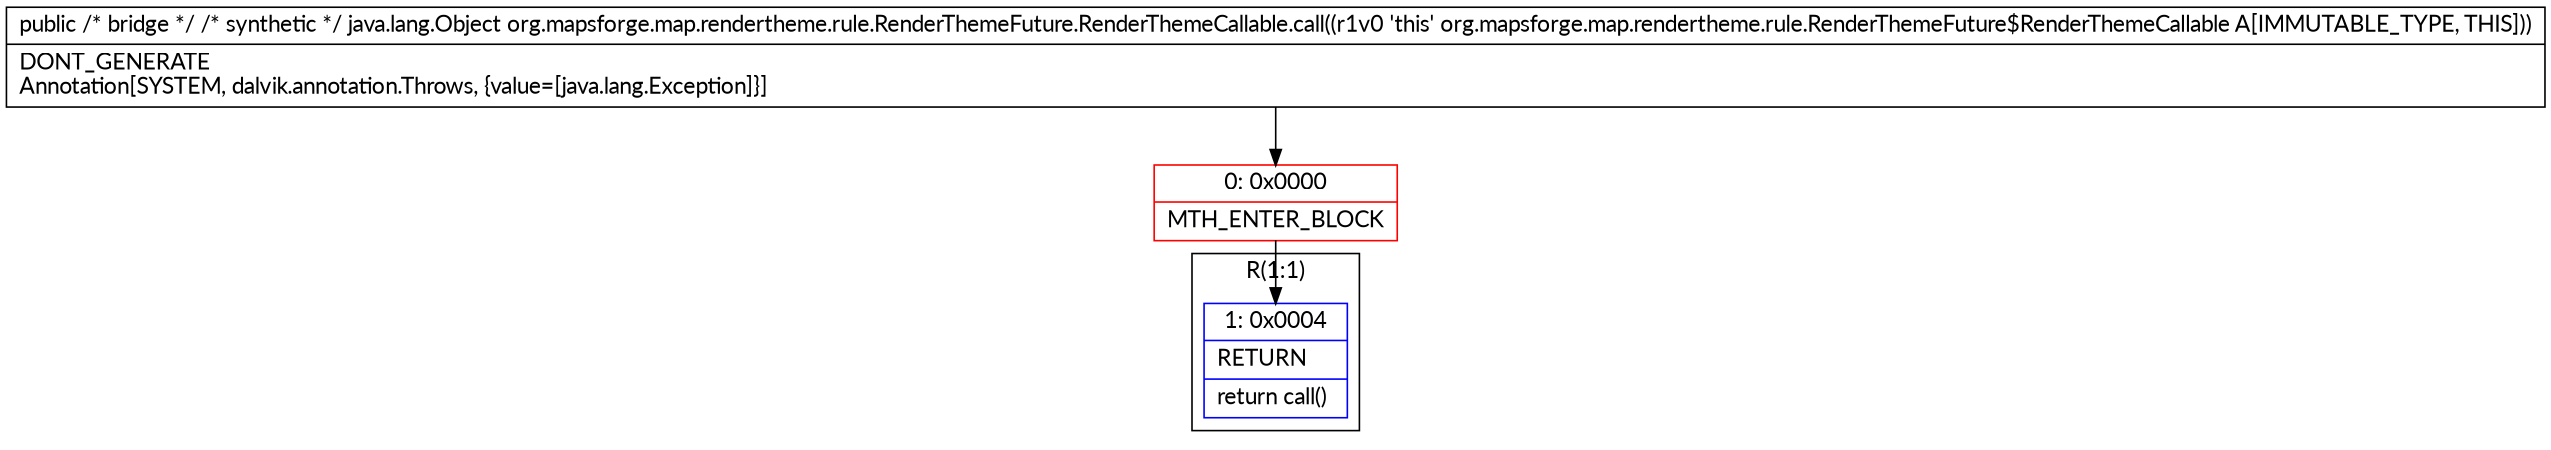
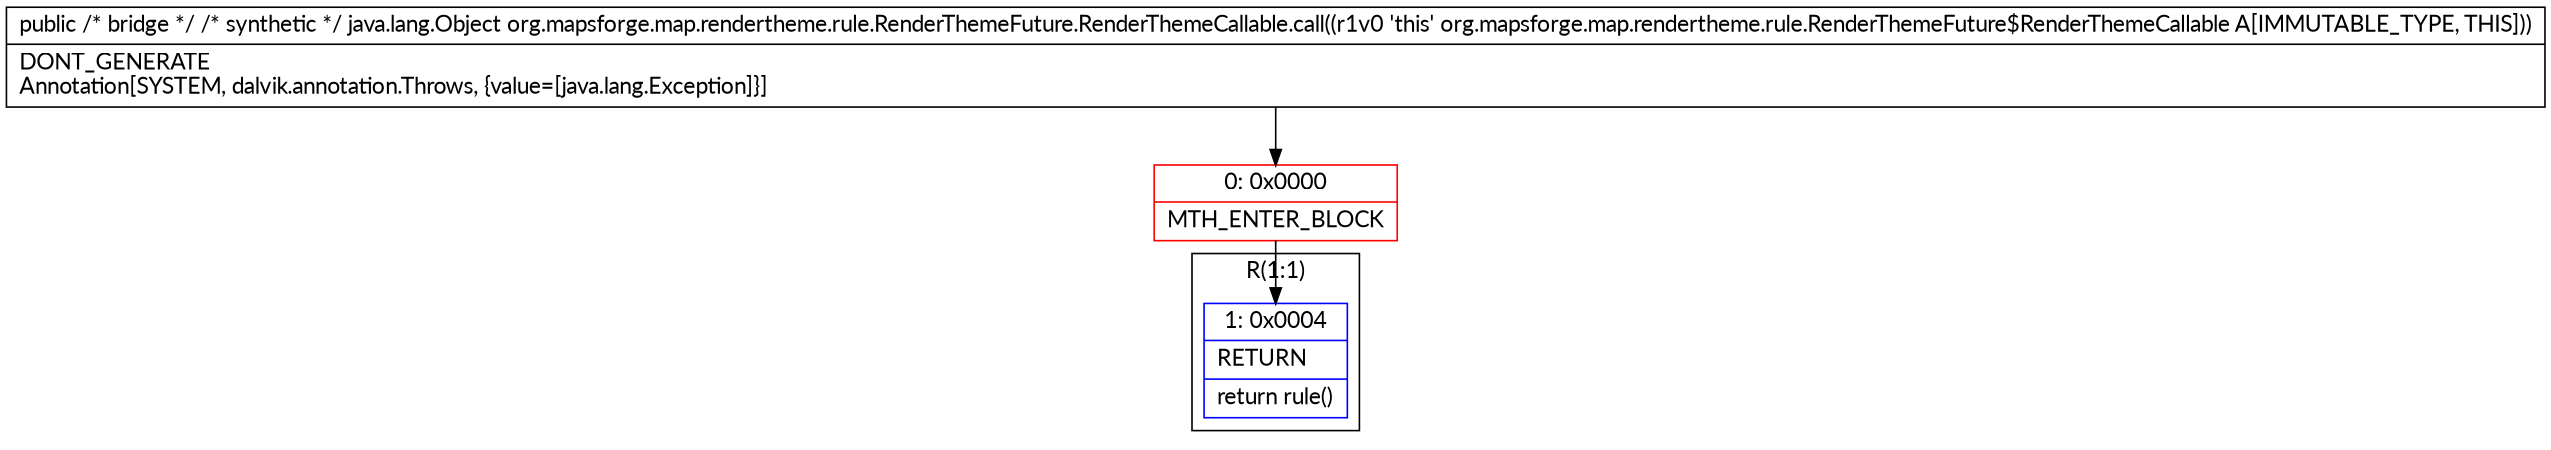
node "1: 0x0004": text "return call()" -> "return rule()"
